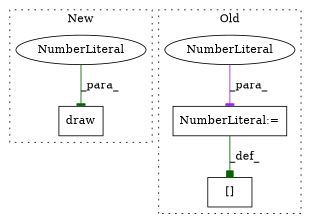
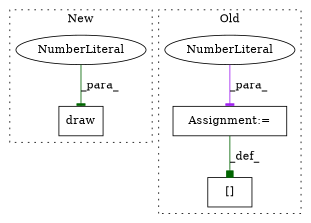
node "NumberLiteral:=": label "NumberLiteral:=" -> "Assignment:="
